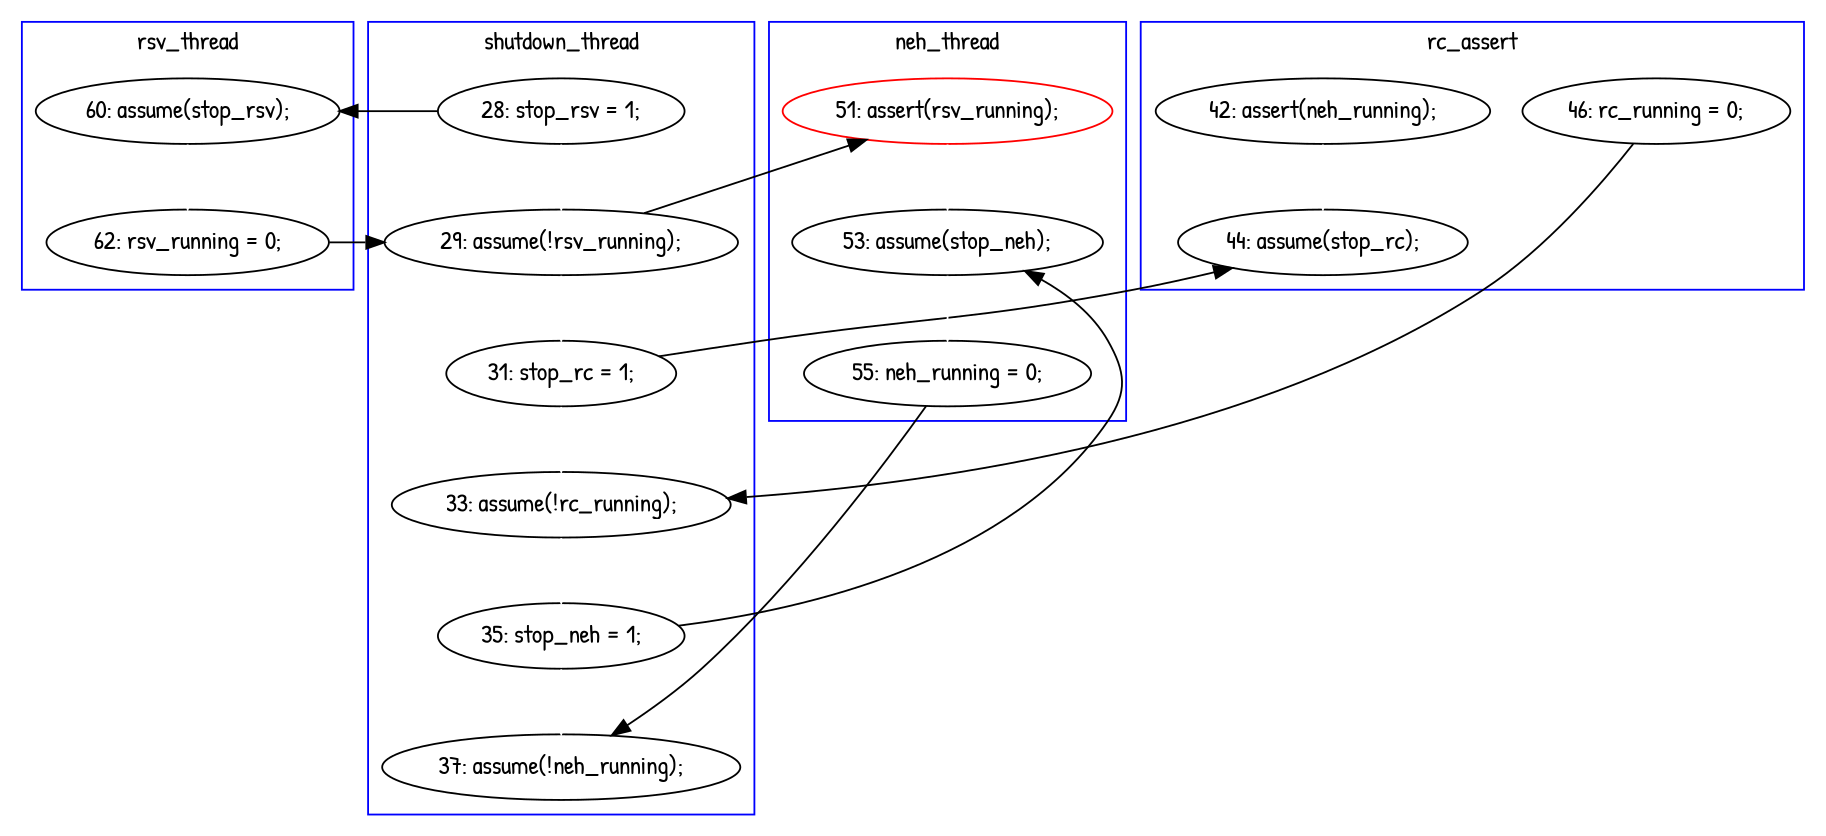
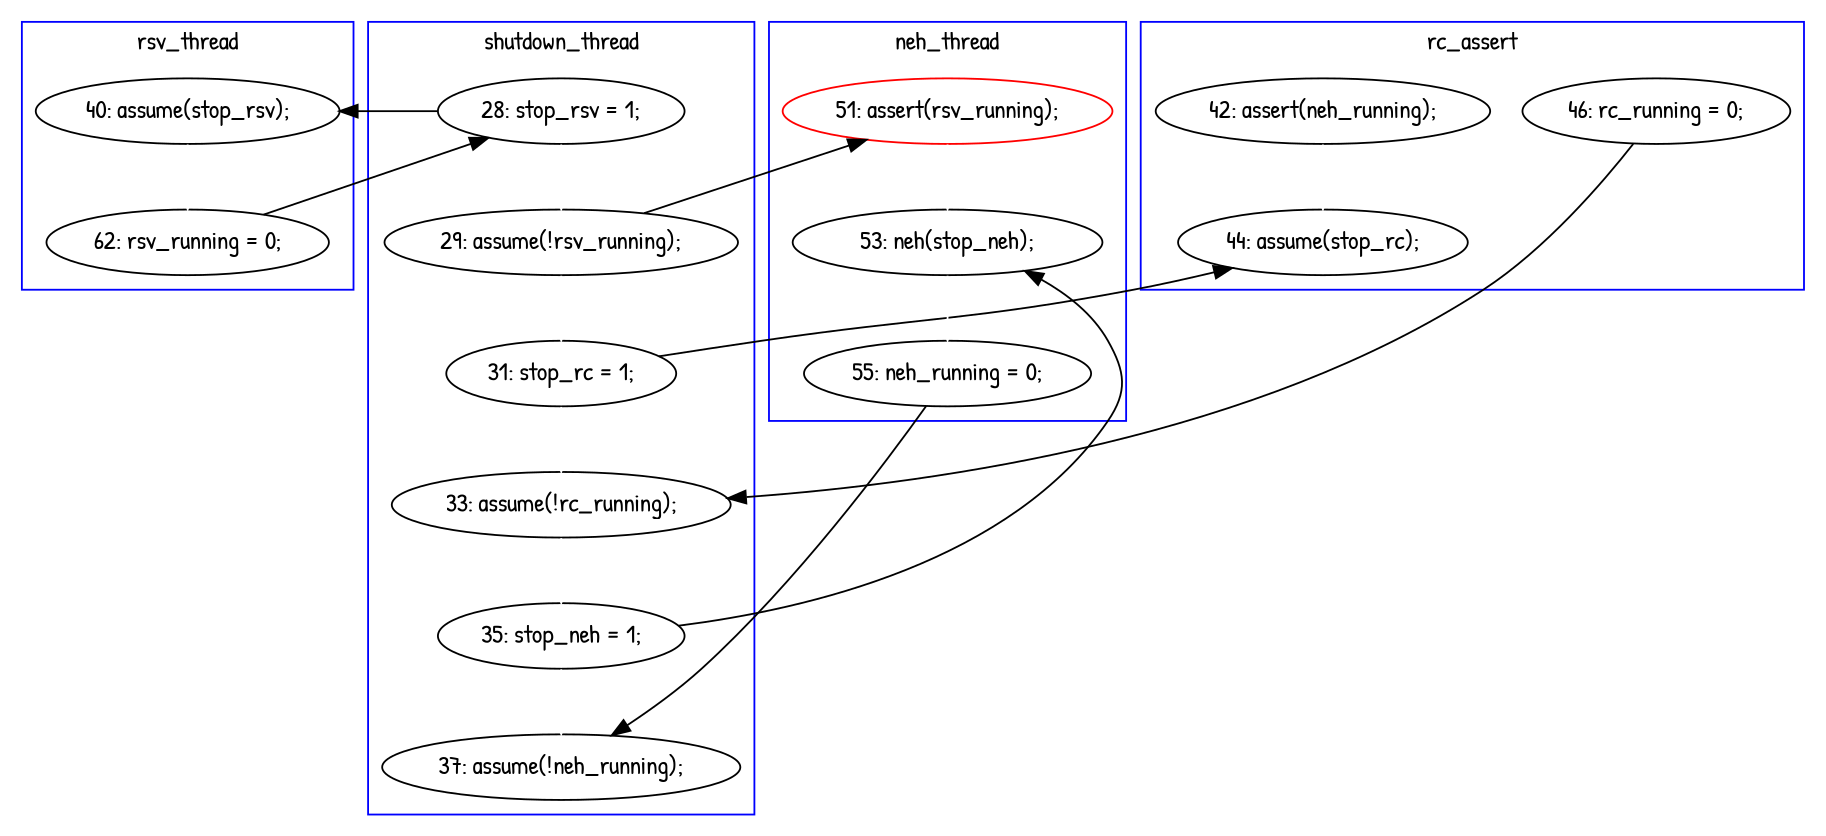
node "60: assume(stop_rsv);": label "60: assume(stop_rsv);" -> "40: assume(stop_rsv);"
edge "62: rsv_running = 0;" -> "29: assume(!rsv_running);": now "62: rsv_running = 0;" -> "28: stop_rsv = 1;"
node "53: assume(stop_neh);": label "53: assume(stop_neh);" -> "53: neh(stop_neh);"
